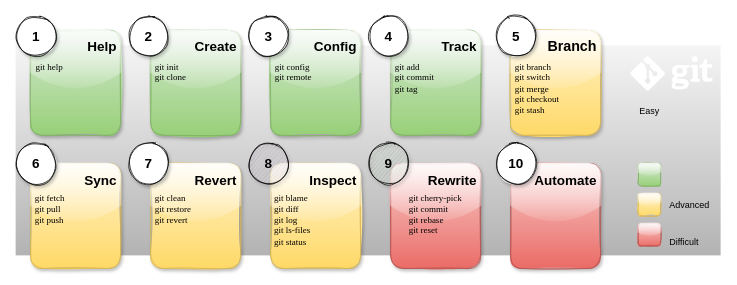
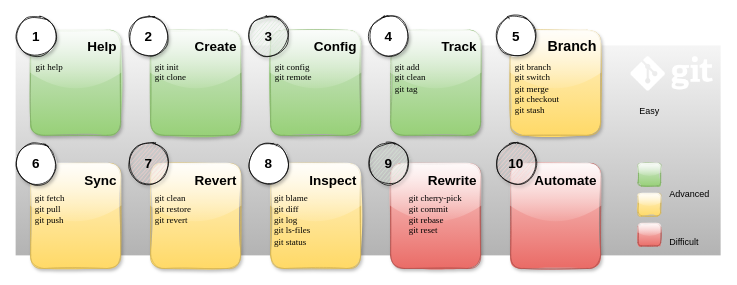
node "3": fillcolor #ffffff -> #d5e8d4
node "git add git commit git tag": label "git add git commit git tag" -> "git add git clean git tag"
node "7": fillcolor #ffffff -> #f8cecc
node "8": fillcolor #e1d5e7 -> #ffffff
node "10": fillcolor #ffffff -> #f8cecc
node "Advanced": moved (690, 205) -> (690, 194)
